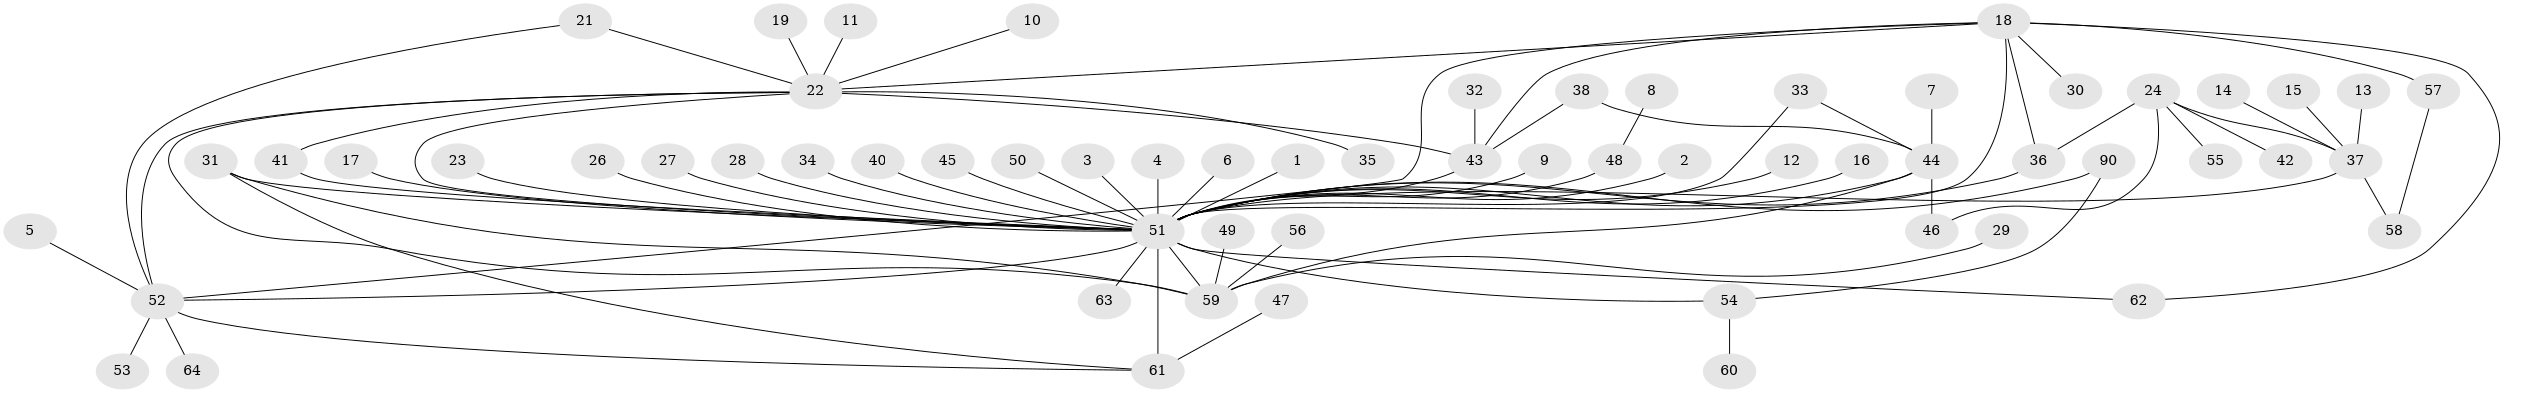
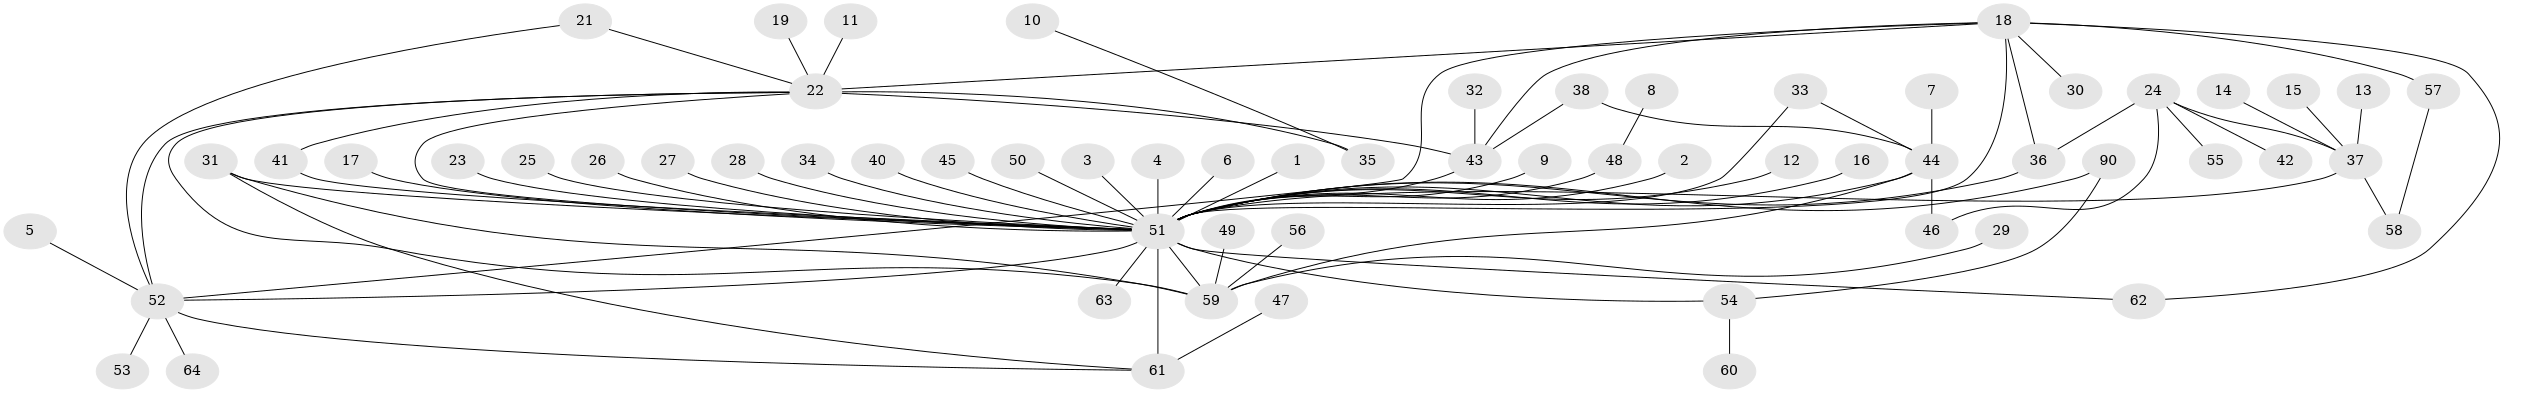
edge "10" -- "22": now "10" -- "35"
node "25": added
